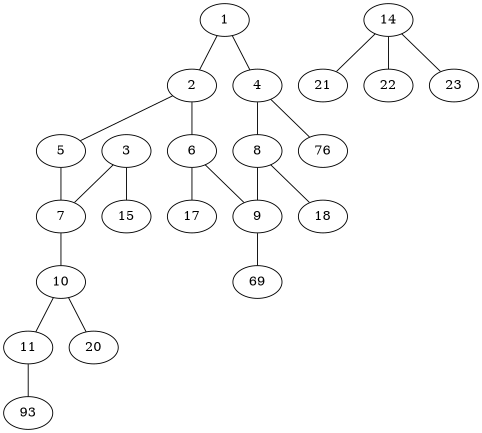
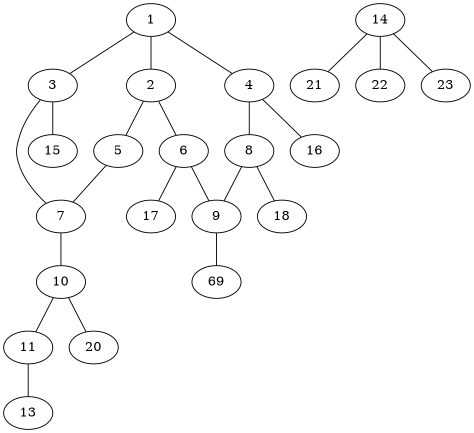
edge "1" -- "3": added
node "76": label "76" -> "16"
node "93": label "93" -> "13"
